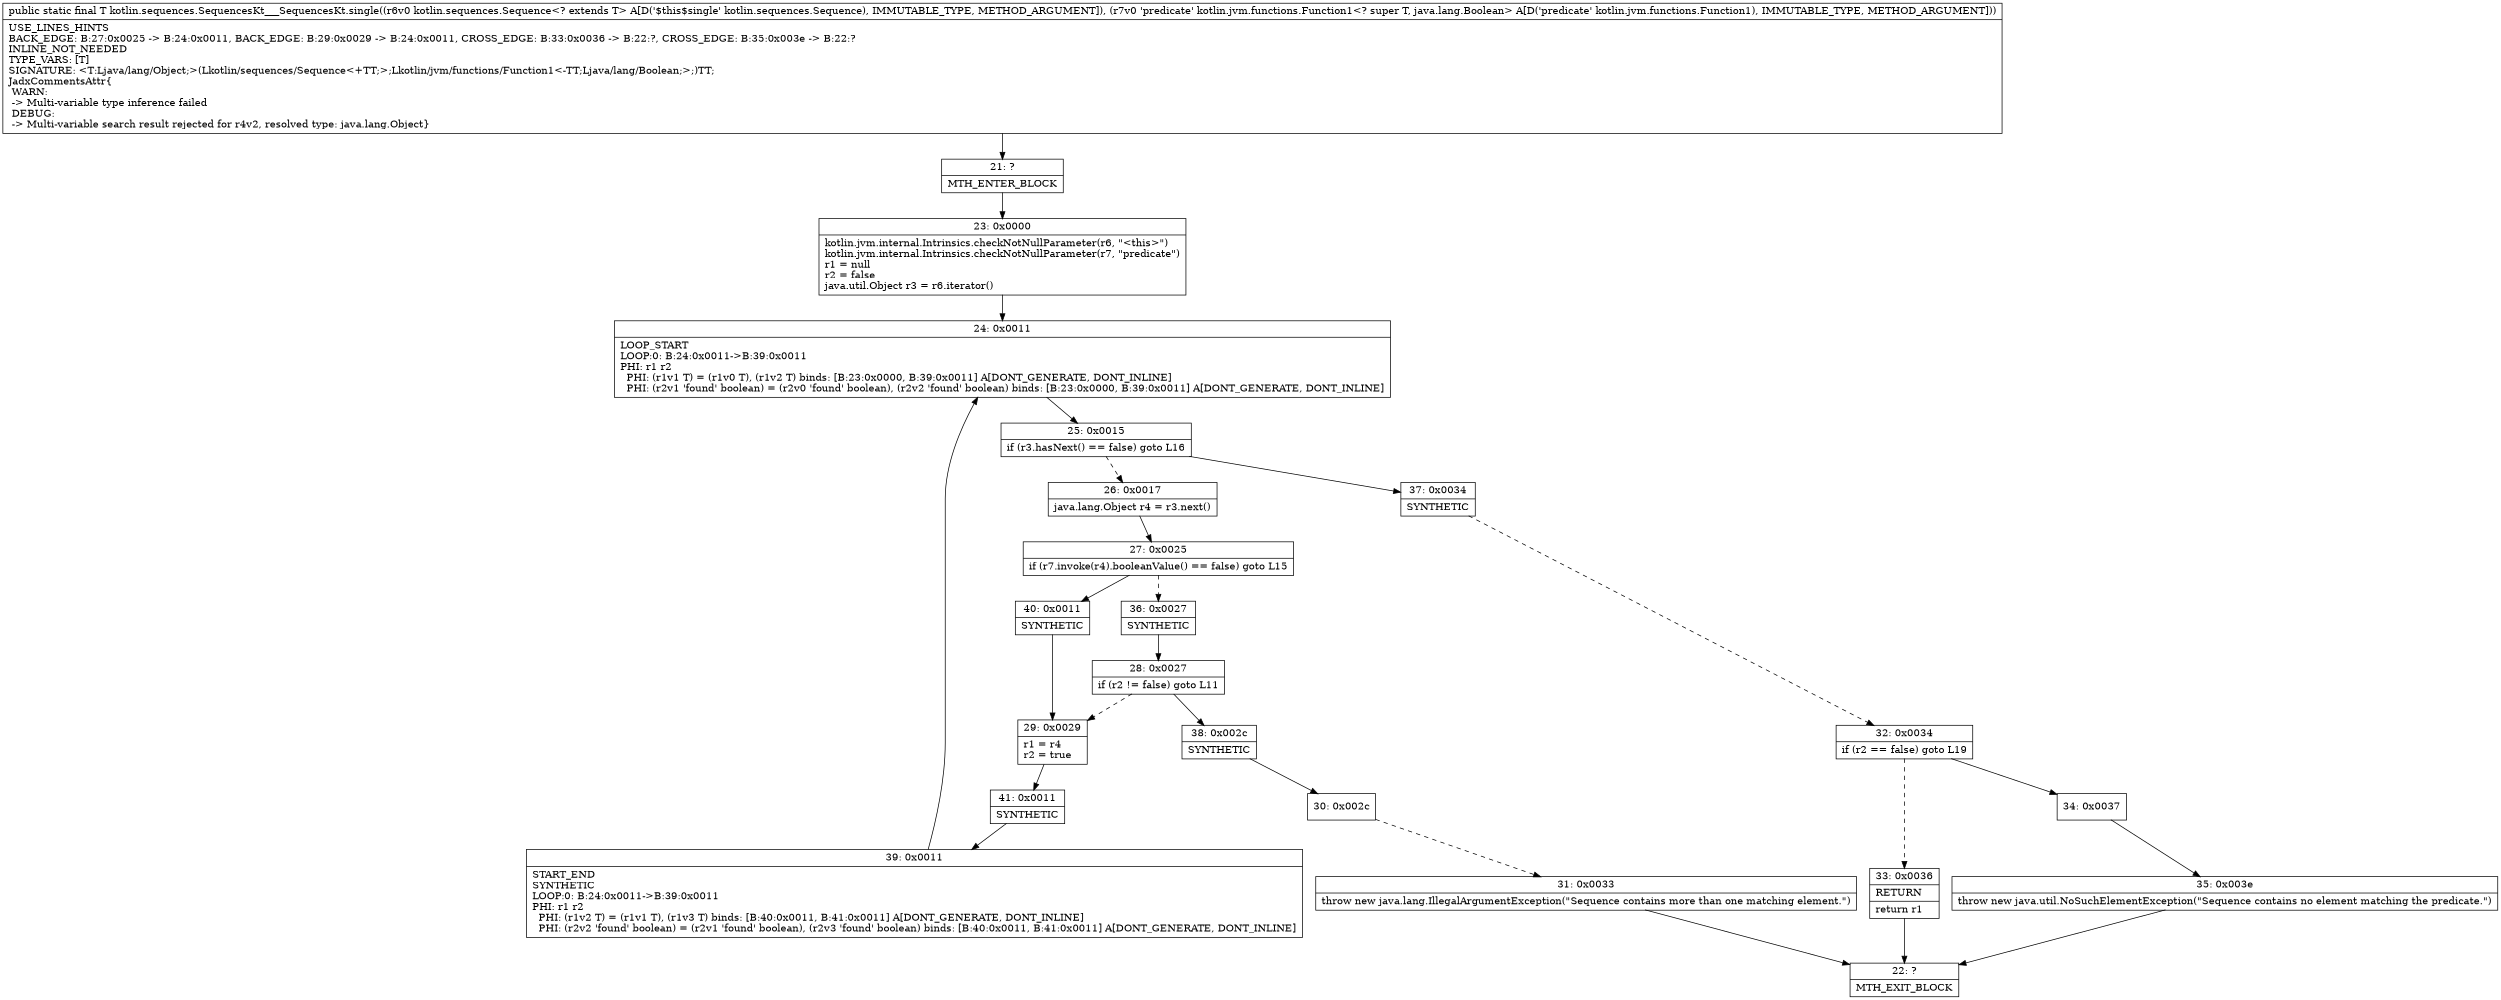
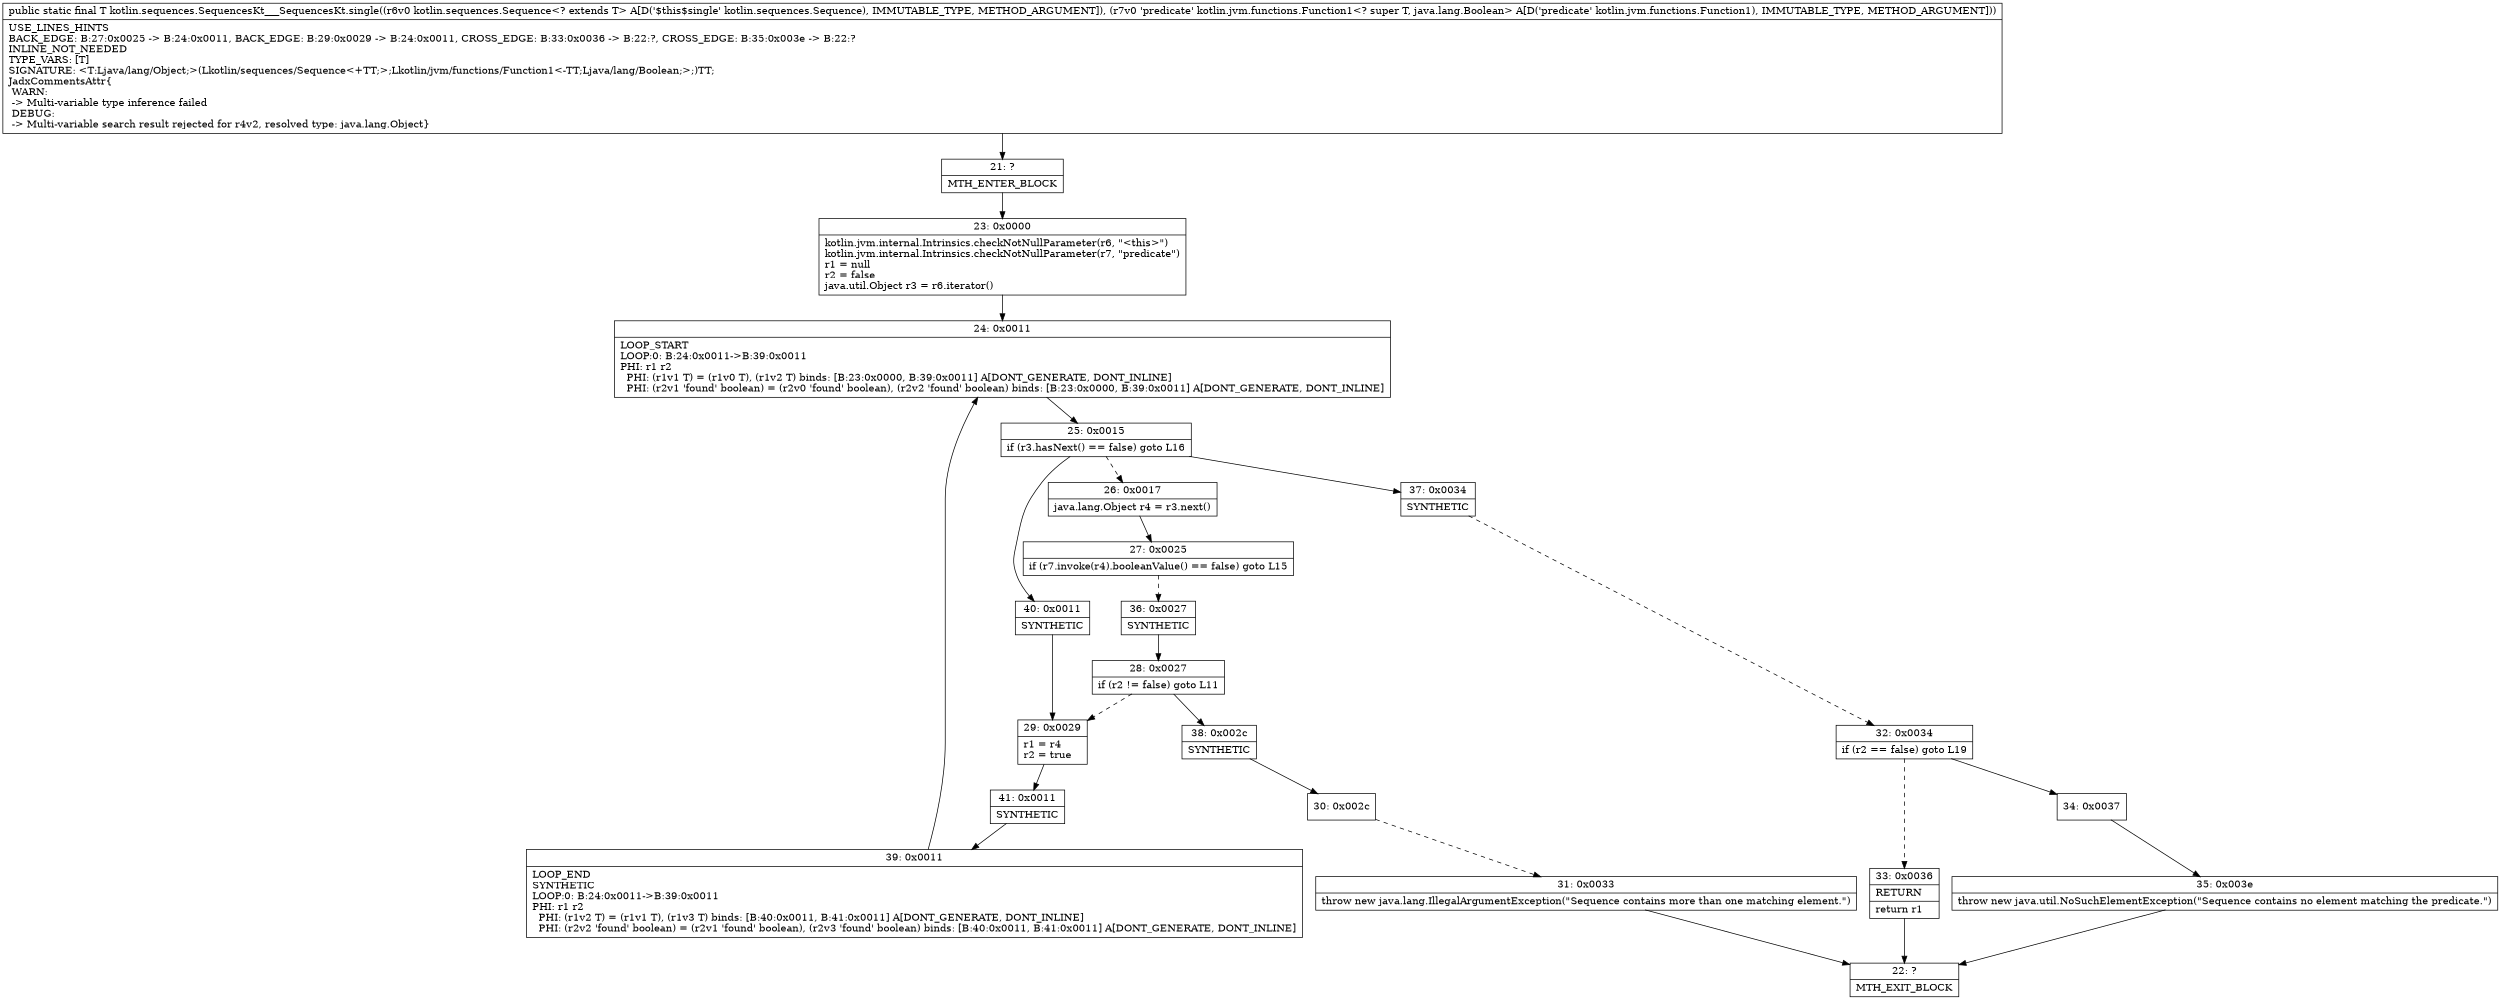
edge "27: 0x0025" -> "40: 0x0011": now "25: 0x0015" -> "40: 0x0011"
node "39: 0x0011": text "START_END" -> "LOOP_END"
